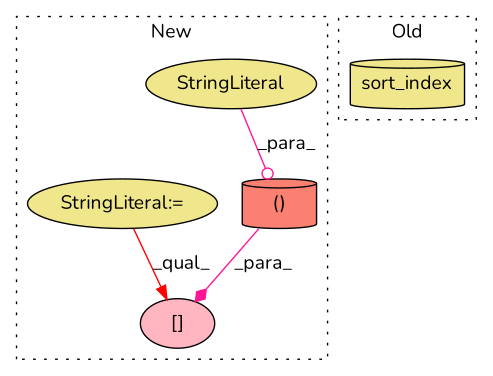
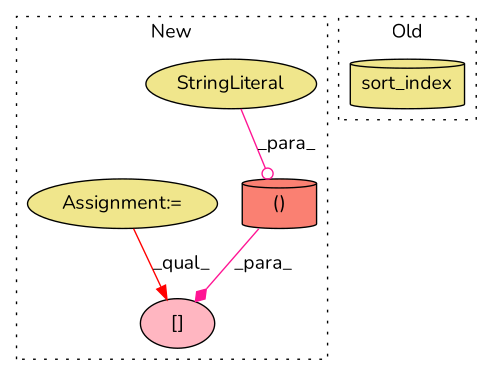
node "StringLiteral:=": label "StringLiteral:=" -> "Assignment:="
